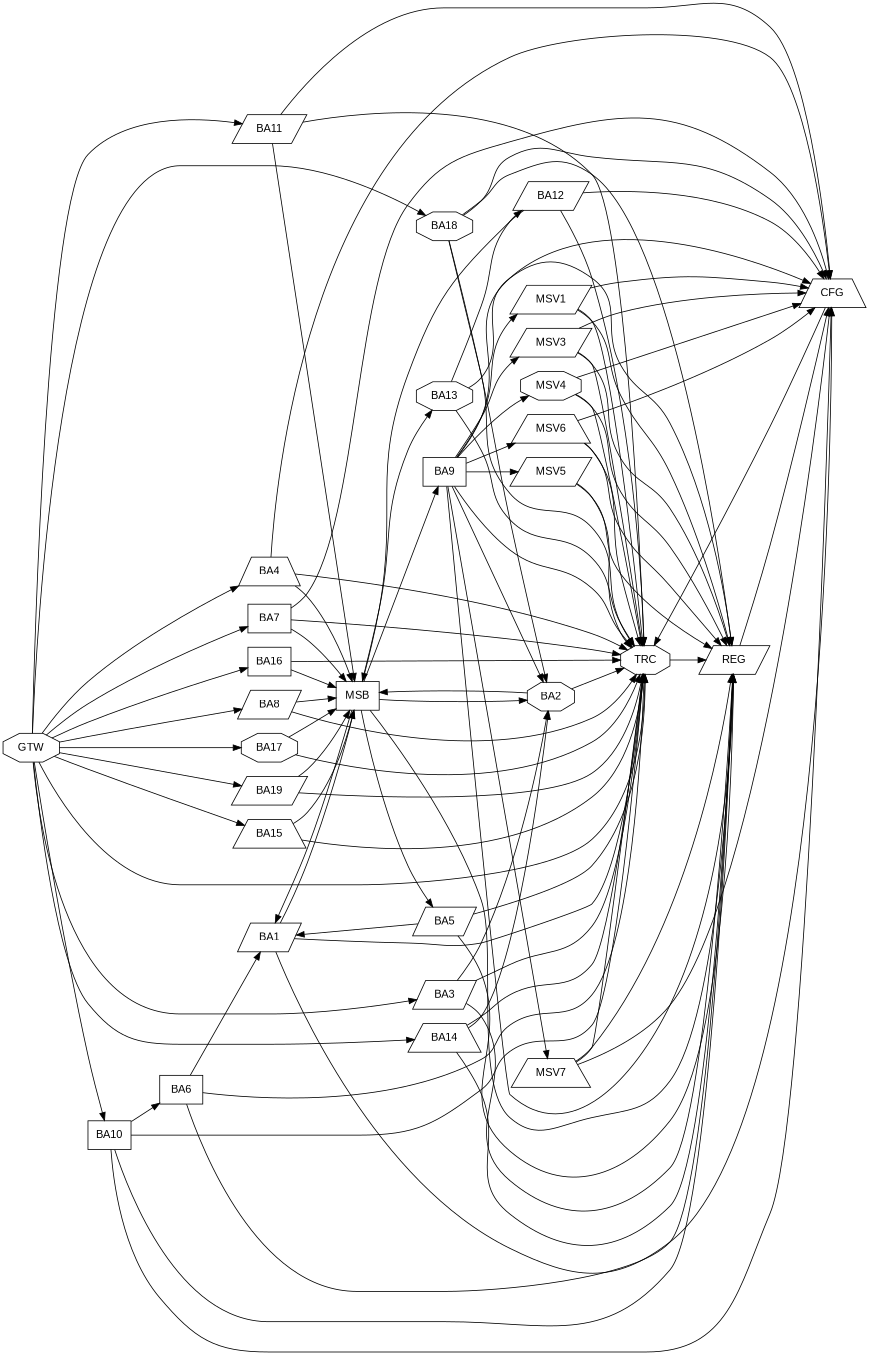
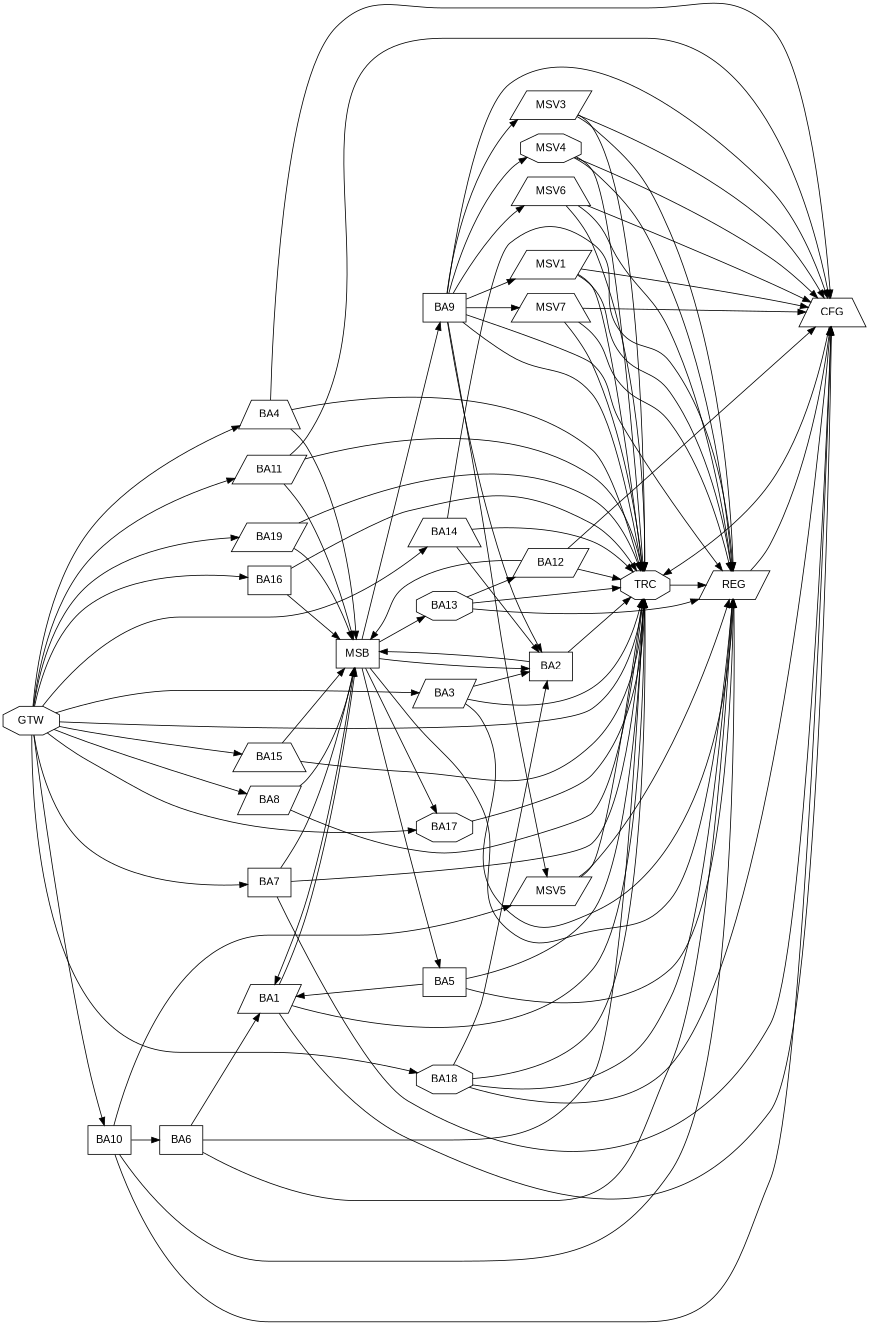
node "BA2": shape octagon -> box
edge "BA17" -> "MSB": reversed
node "BA5": shape parallelogram -> box
edge "BA10" -> "TRC": now "BA10" -> "MSV5"
